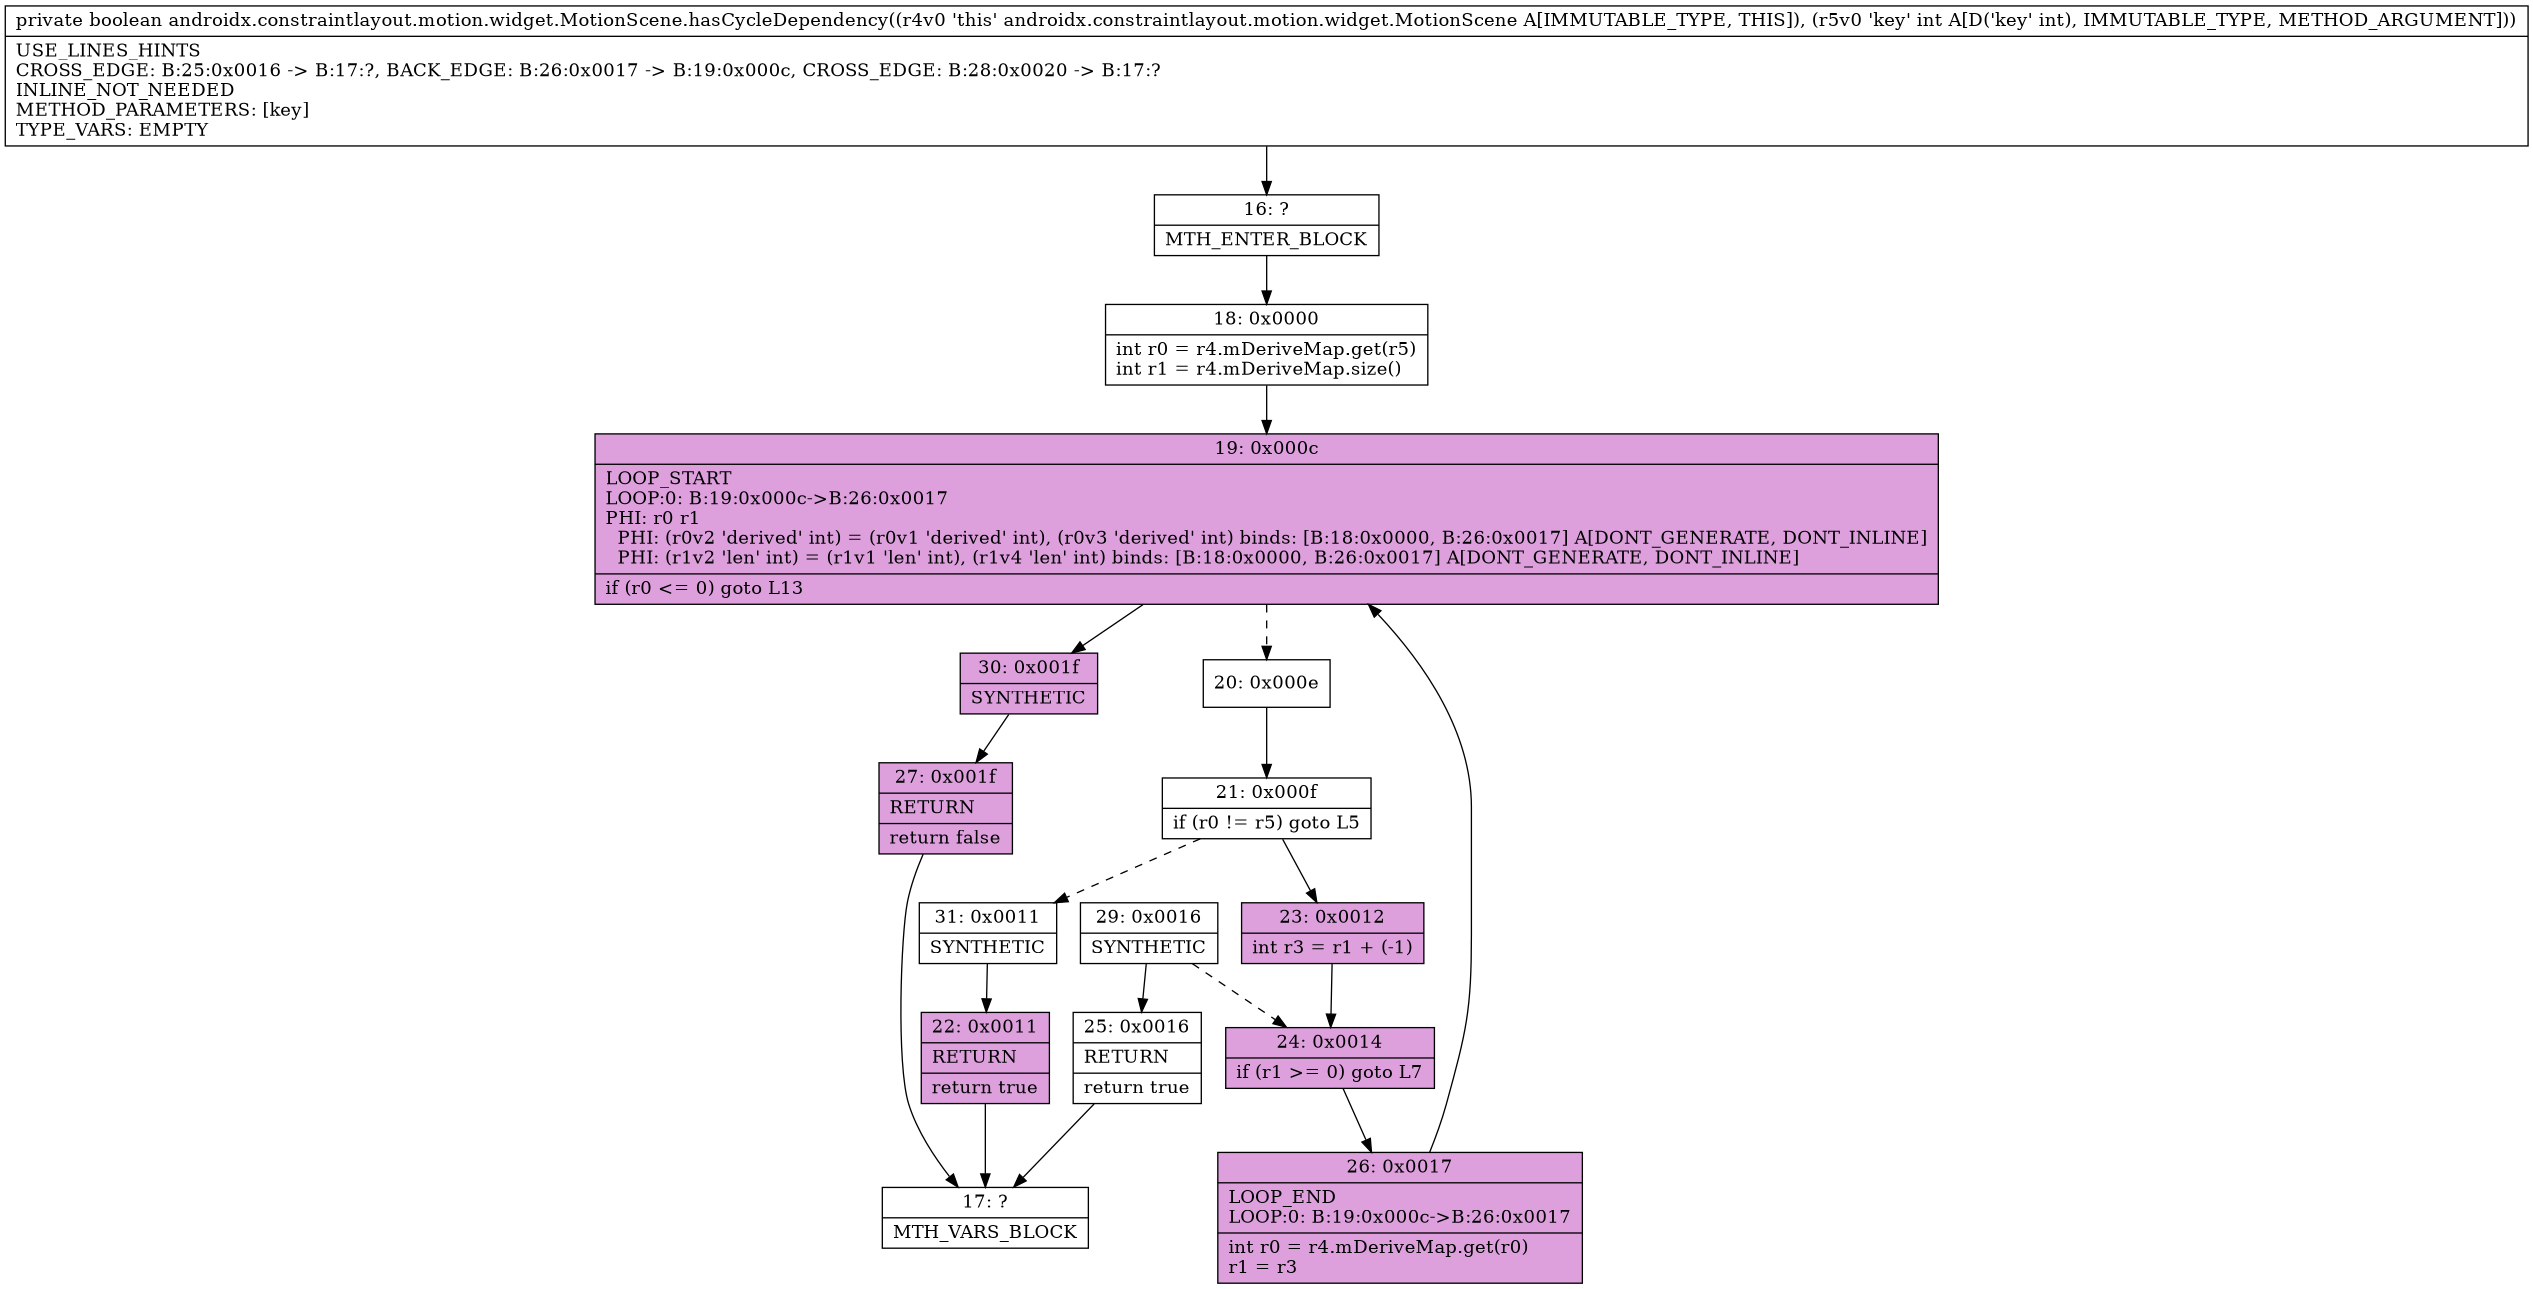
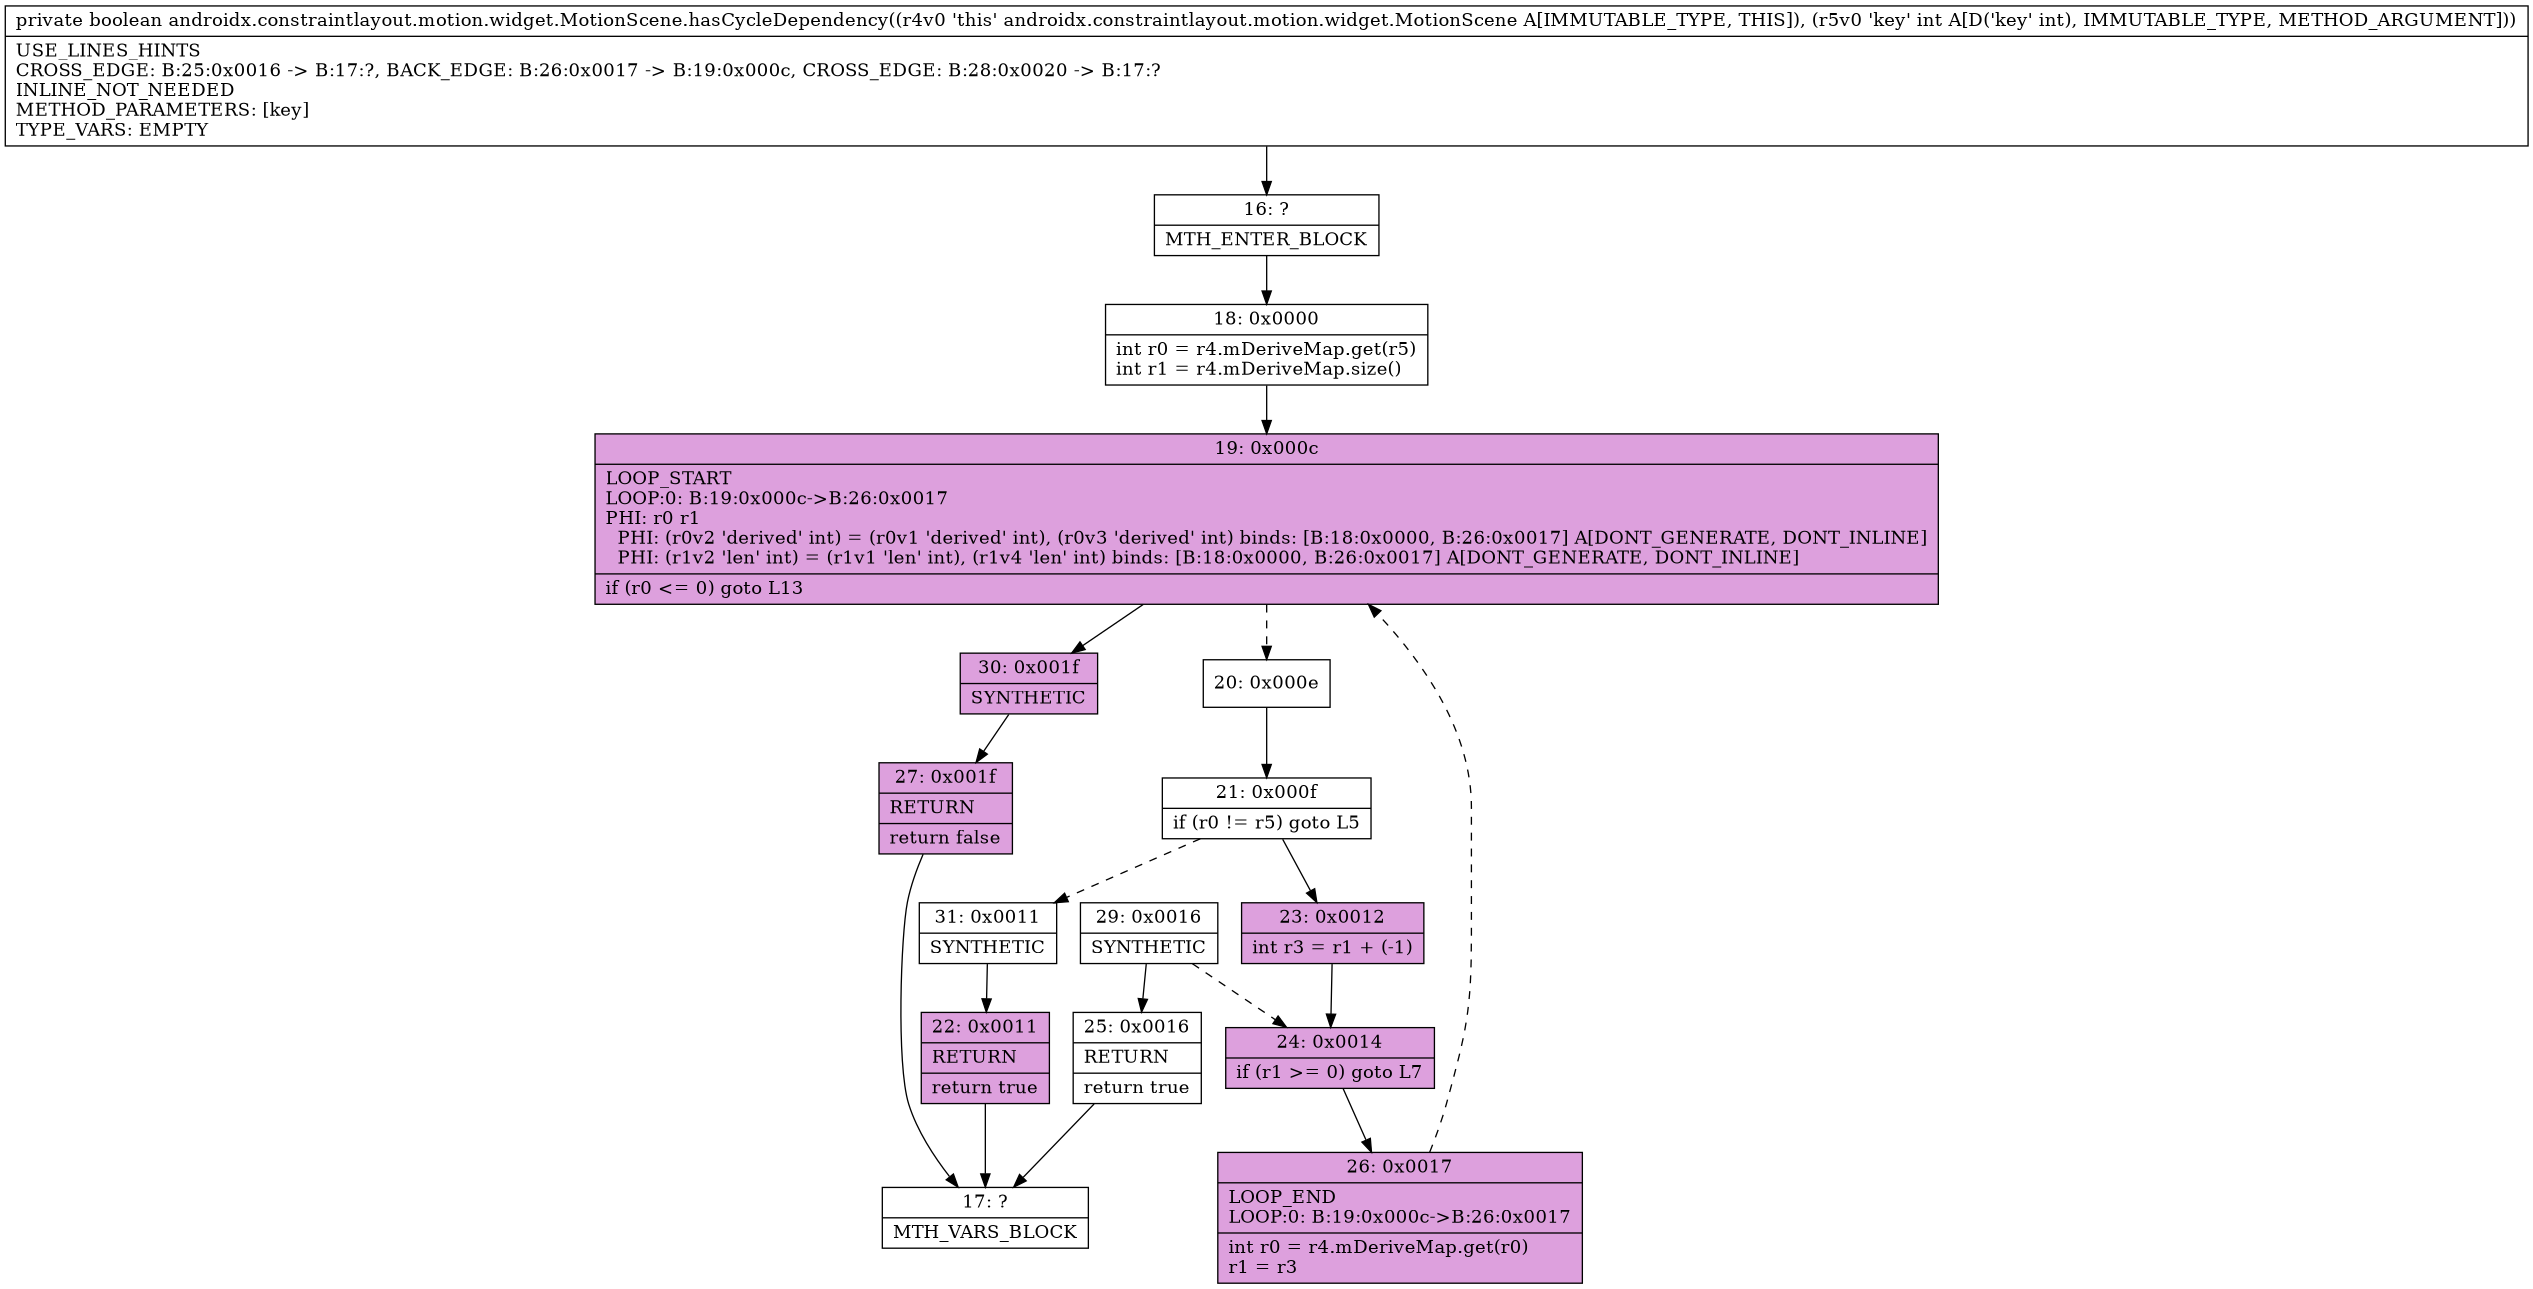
edge "26: 0x0017" -> "19: 0x000c": style solid -> dashed
